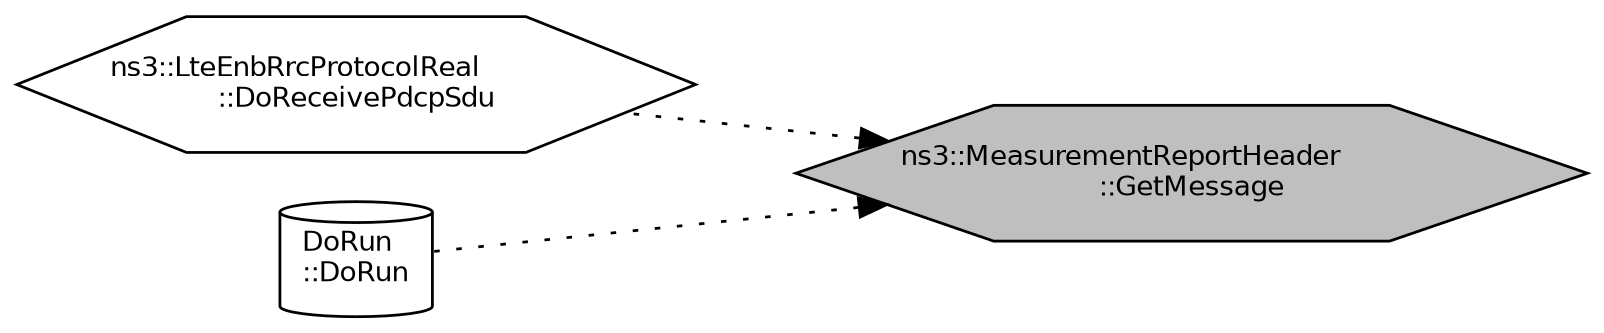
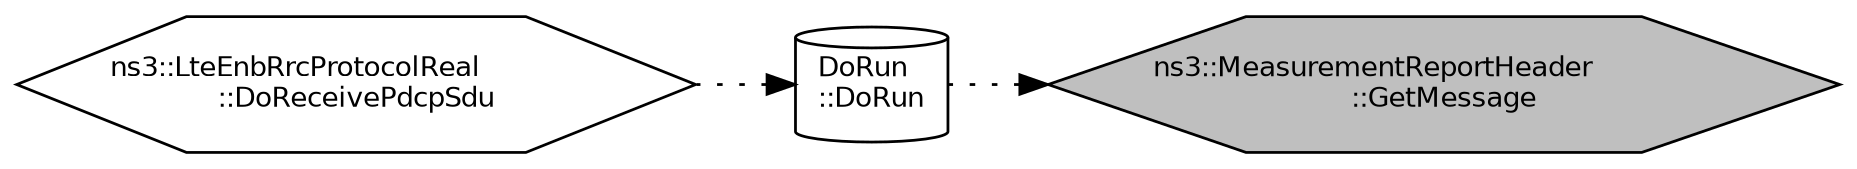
edge "ns3::LteEnbRrcProtocolReal ::DoReceivePdcpSdu" -> "ns3::MeasurementReportHeader ::GetMessage": now "ns3::LteEnbRrcProtocolReal ::DoReceivePdcpSdu" -> "DoRun ::DoRun"
